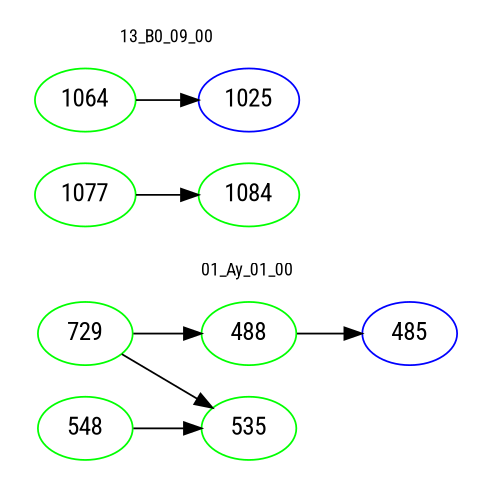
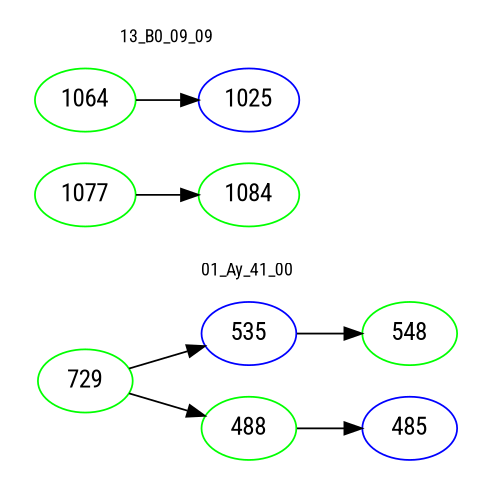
cluster "13_B0_09_00": label "13_B0_09_00" -> "13_B0_09_09"
cluster "01_Ay_01_00": label "01_Ay_01_00" -> "01_Ay_41_00"
edge "548" -> "535": reversed
node "535": color green -> blue
